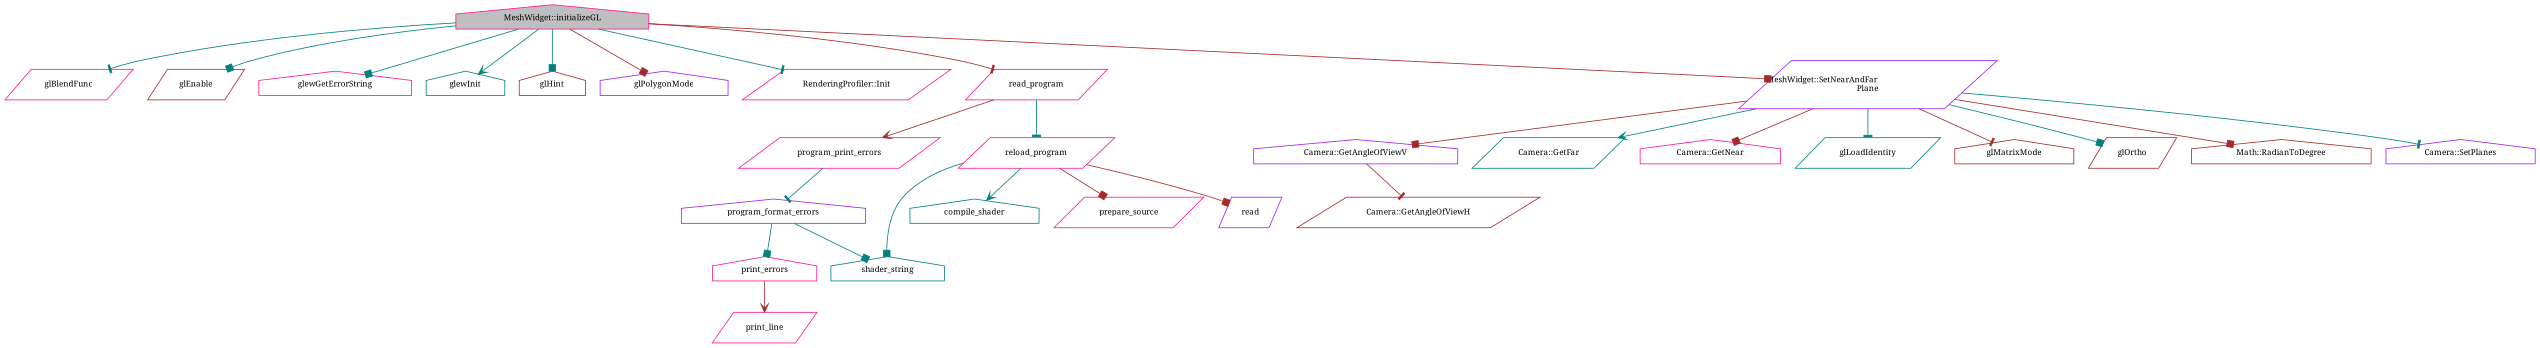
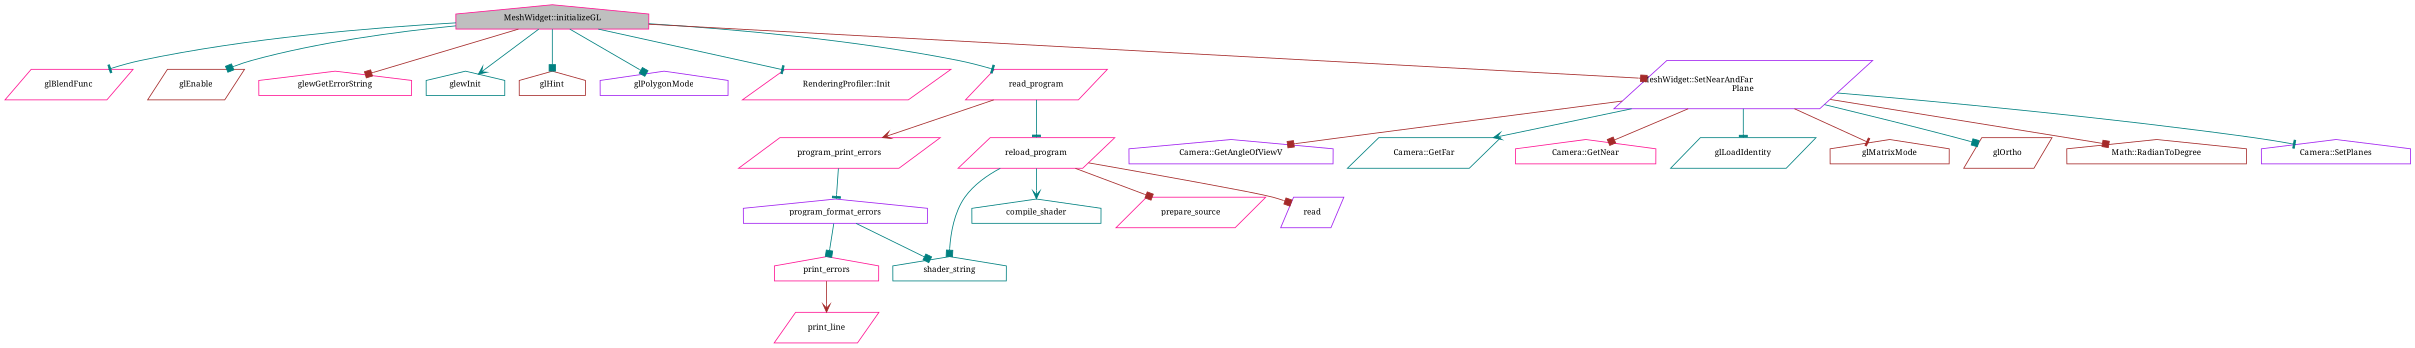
edge "MeshWidget::initializeGL" -> "read_program": color brown -> teal
edge "MeshWidget::initializeGL" -> "glPolygonMode": color brown -> teal
edge "MeshWidget::initializeGL" -> "glewGetErrorString": color teal -> brown
node "Camera::GetAngleOfViewH": removed
